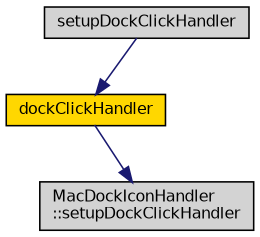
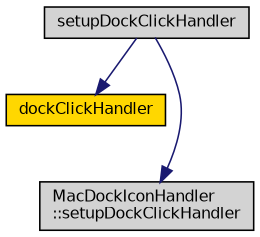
edge "dockClickHandler" -> "MacDockIconHandler ::setupDockClickHandler": now "setupDockClickHandler" -> "MacDockIconHandler ::setupDockClickHandler"
